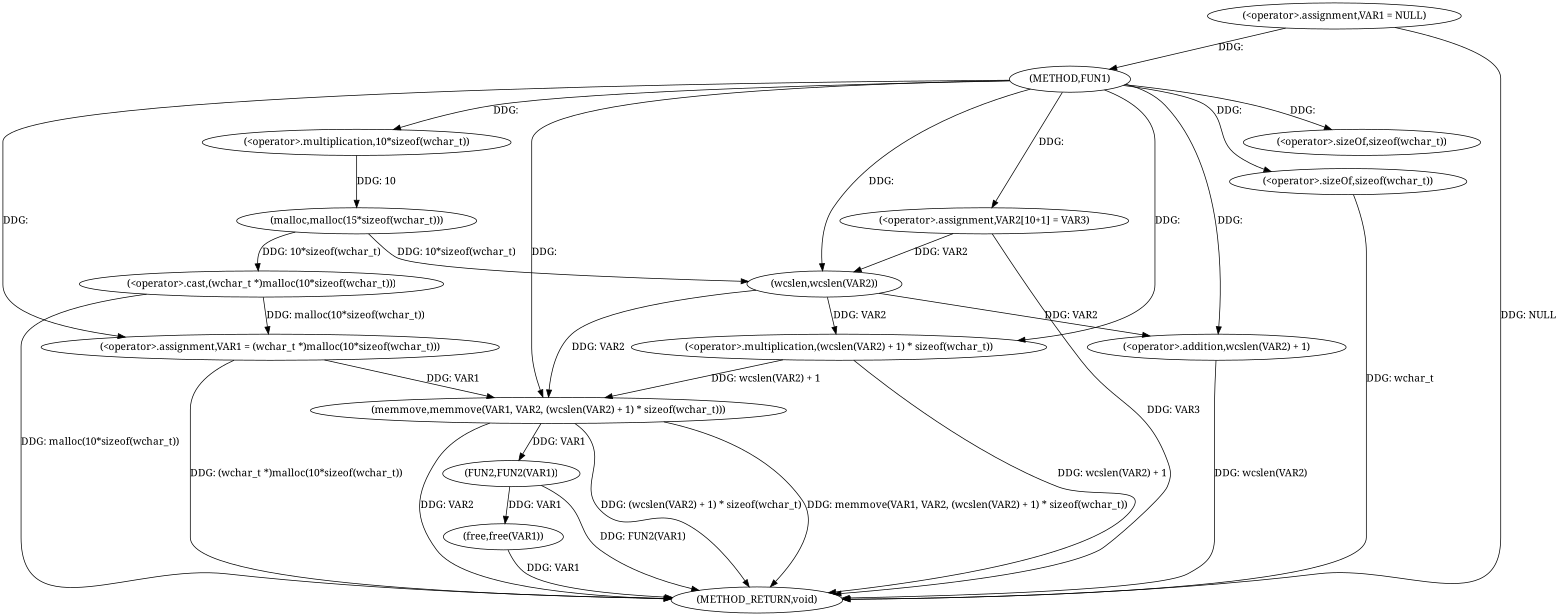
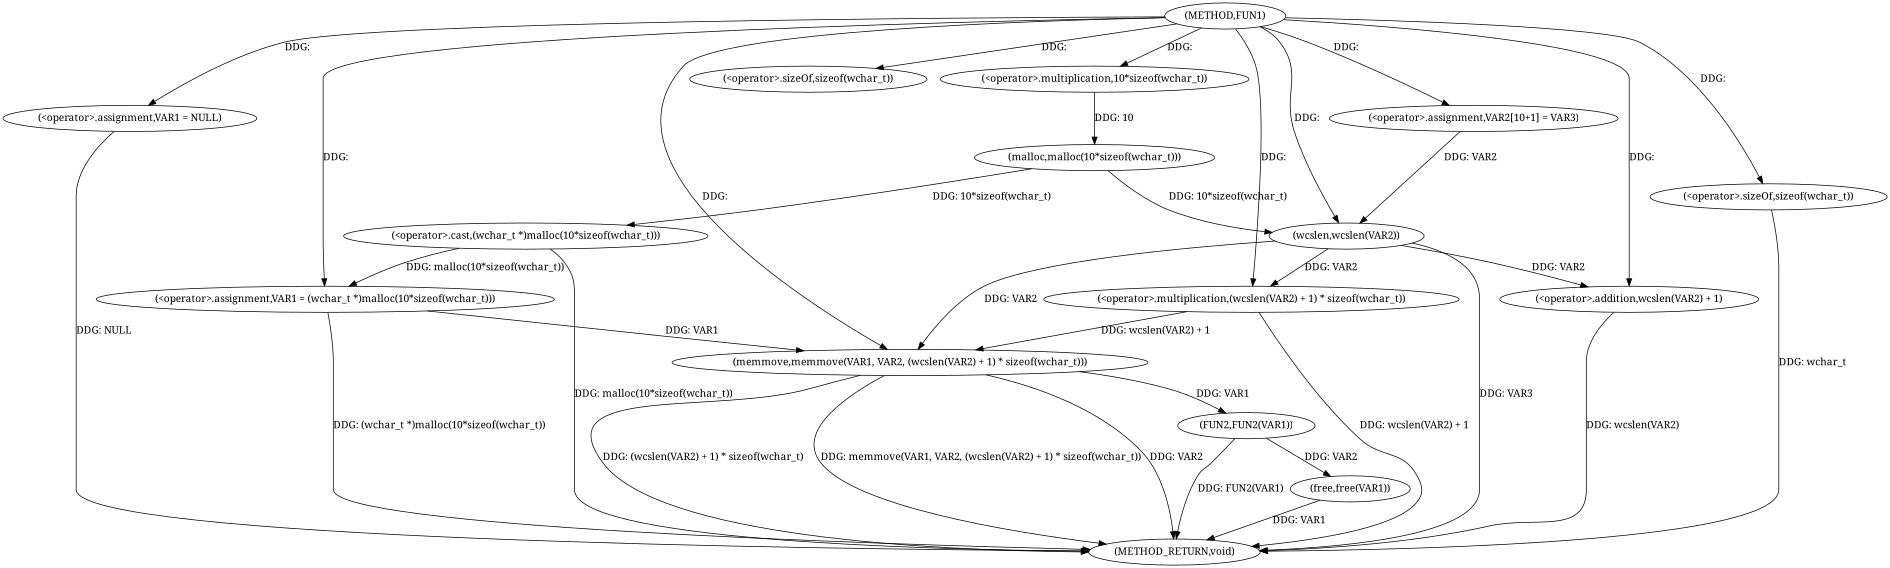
edge "(<operator>.assignment,VAR1 = NULL)" -> "(METHOD,FUN1)": reversed
node "(malloc,malloc(15*sizeof(wchar_t)))": label "(malloc,malloc(15*sizeof(wchar_t)))" -> "(malloc,malloc(10*sizeof(wchar_t)))"
edge "(<operator>.assignment,VAR2[10+1] = VAR3)" -> "(METHOD_RETURN,void)": now "(wcslen,wcslen(VAR2))" -> "(METHOD_RETURN,void)"
edge "(FUN2,FUN2(VAR1))" -> "(free,free(VAR1))": label "DDG: VAR1" -> "DDG: VAR2"
